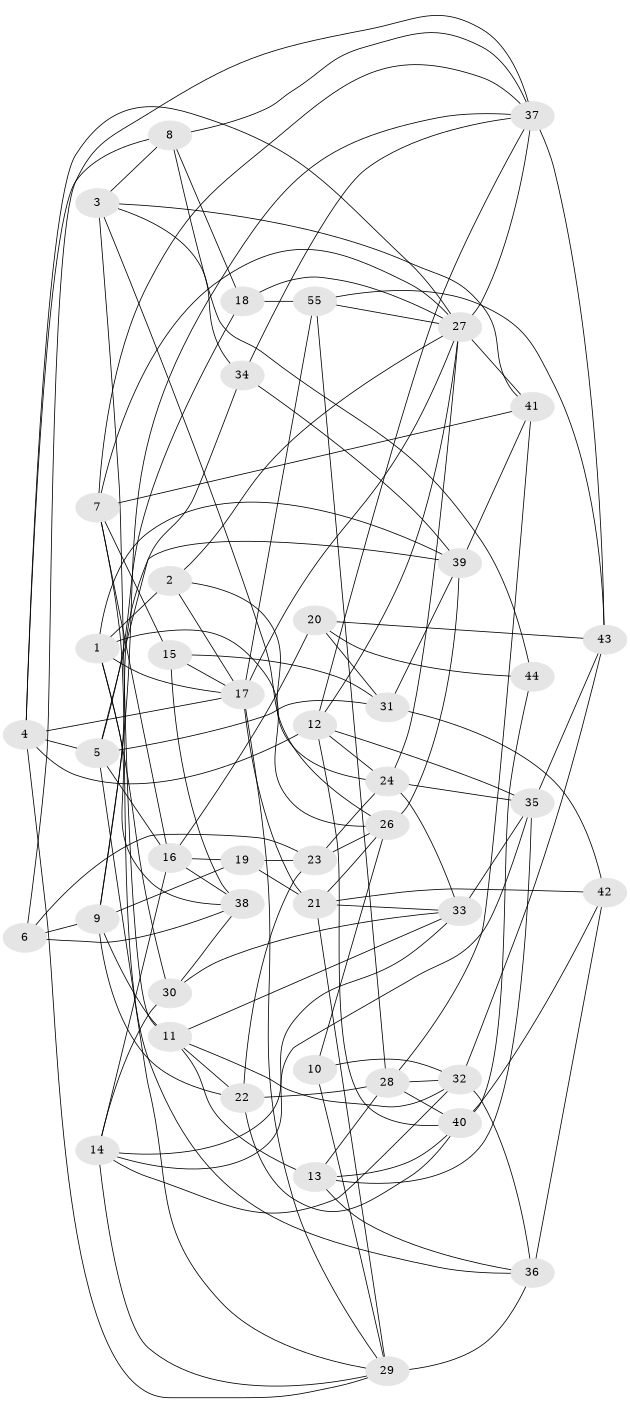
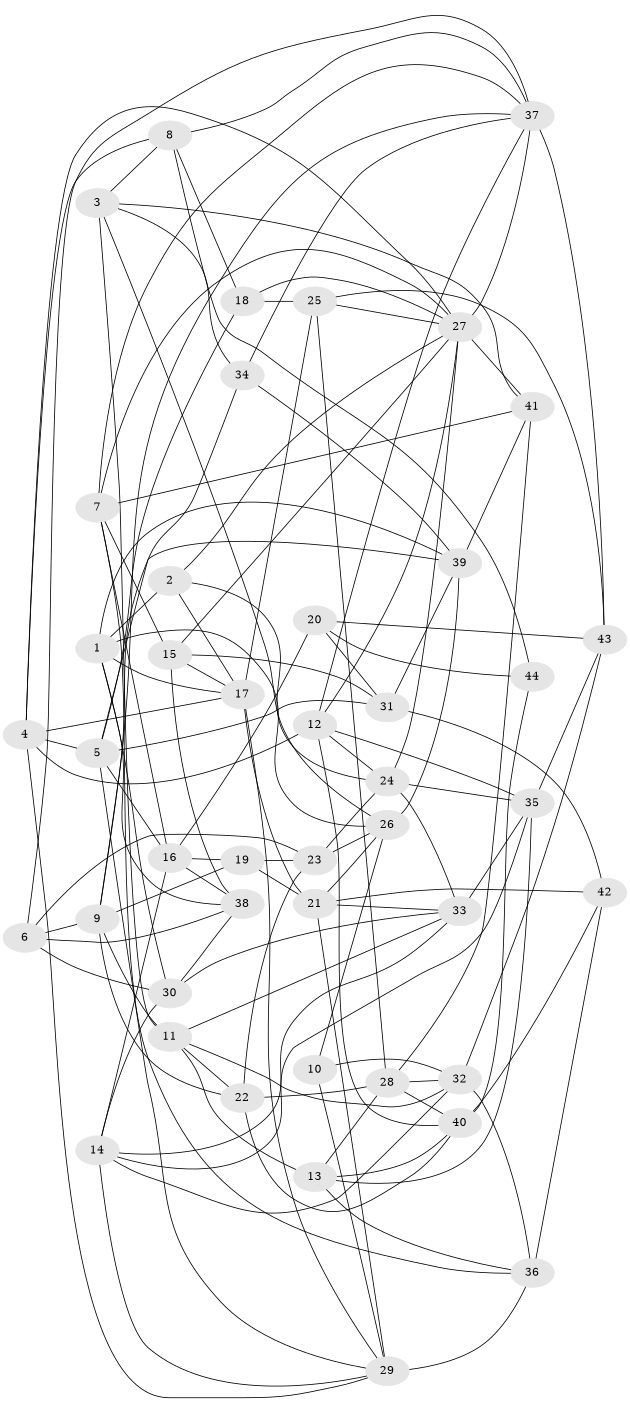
node "55": label "55" -> "25"
edge "27" -- "17": now "27" -- "15"
edge "6" -- "30": added
